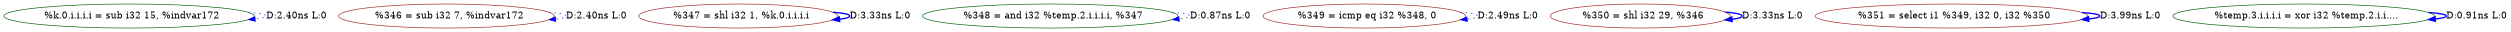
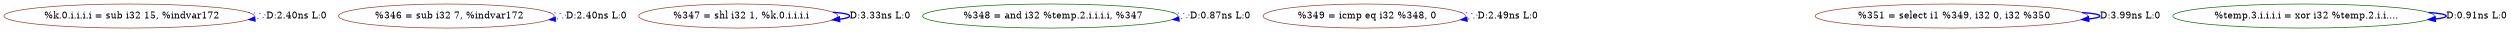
node "%k.0.i.i.i.i = sub i32 15, %indvar172": color darkgreen -> brown
node "%350 = shl i32 29, %346": removed
